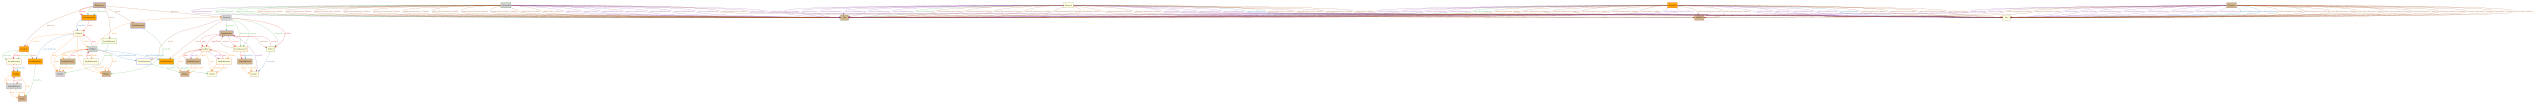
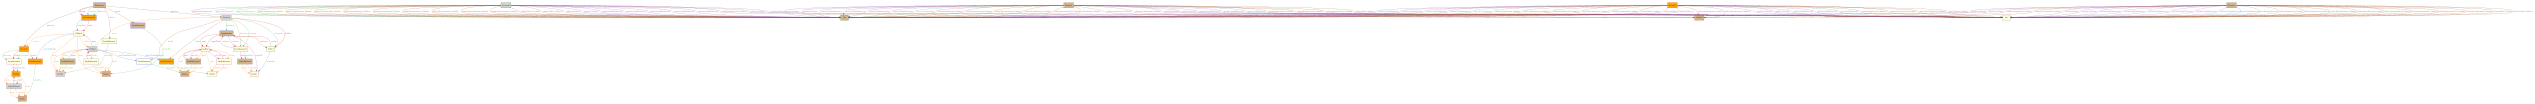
node "Execution1": fillcolor lightyellow -> tan
